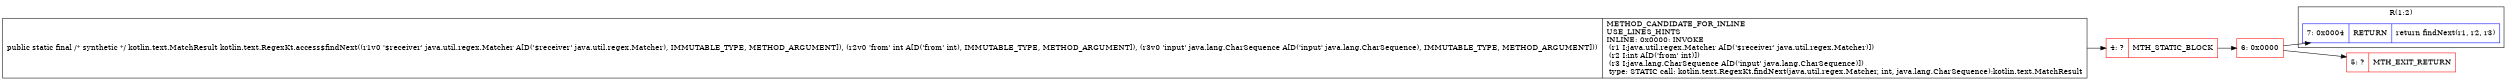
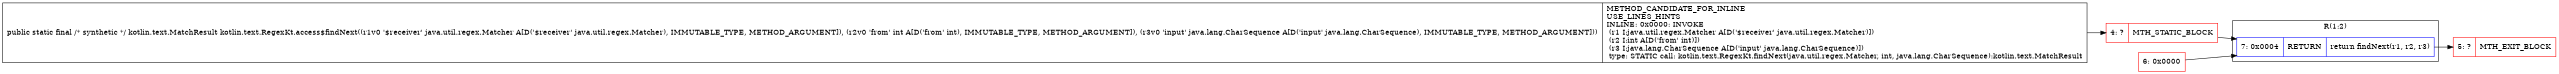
edge "4: ?" -> "6: 0x0000": now "4: ?" -> "7: 0x0004"
edge "6: 0x0000" -> "5: ?": now "7: 0x0004" -> "5: ?"
node "5: ?": text "MTH_EXIT_RETURN" -> "MTH_EXIT_BLOCK"
